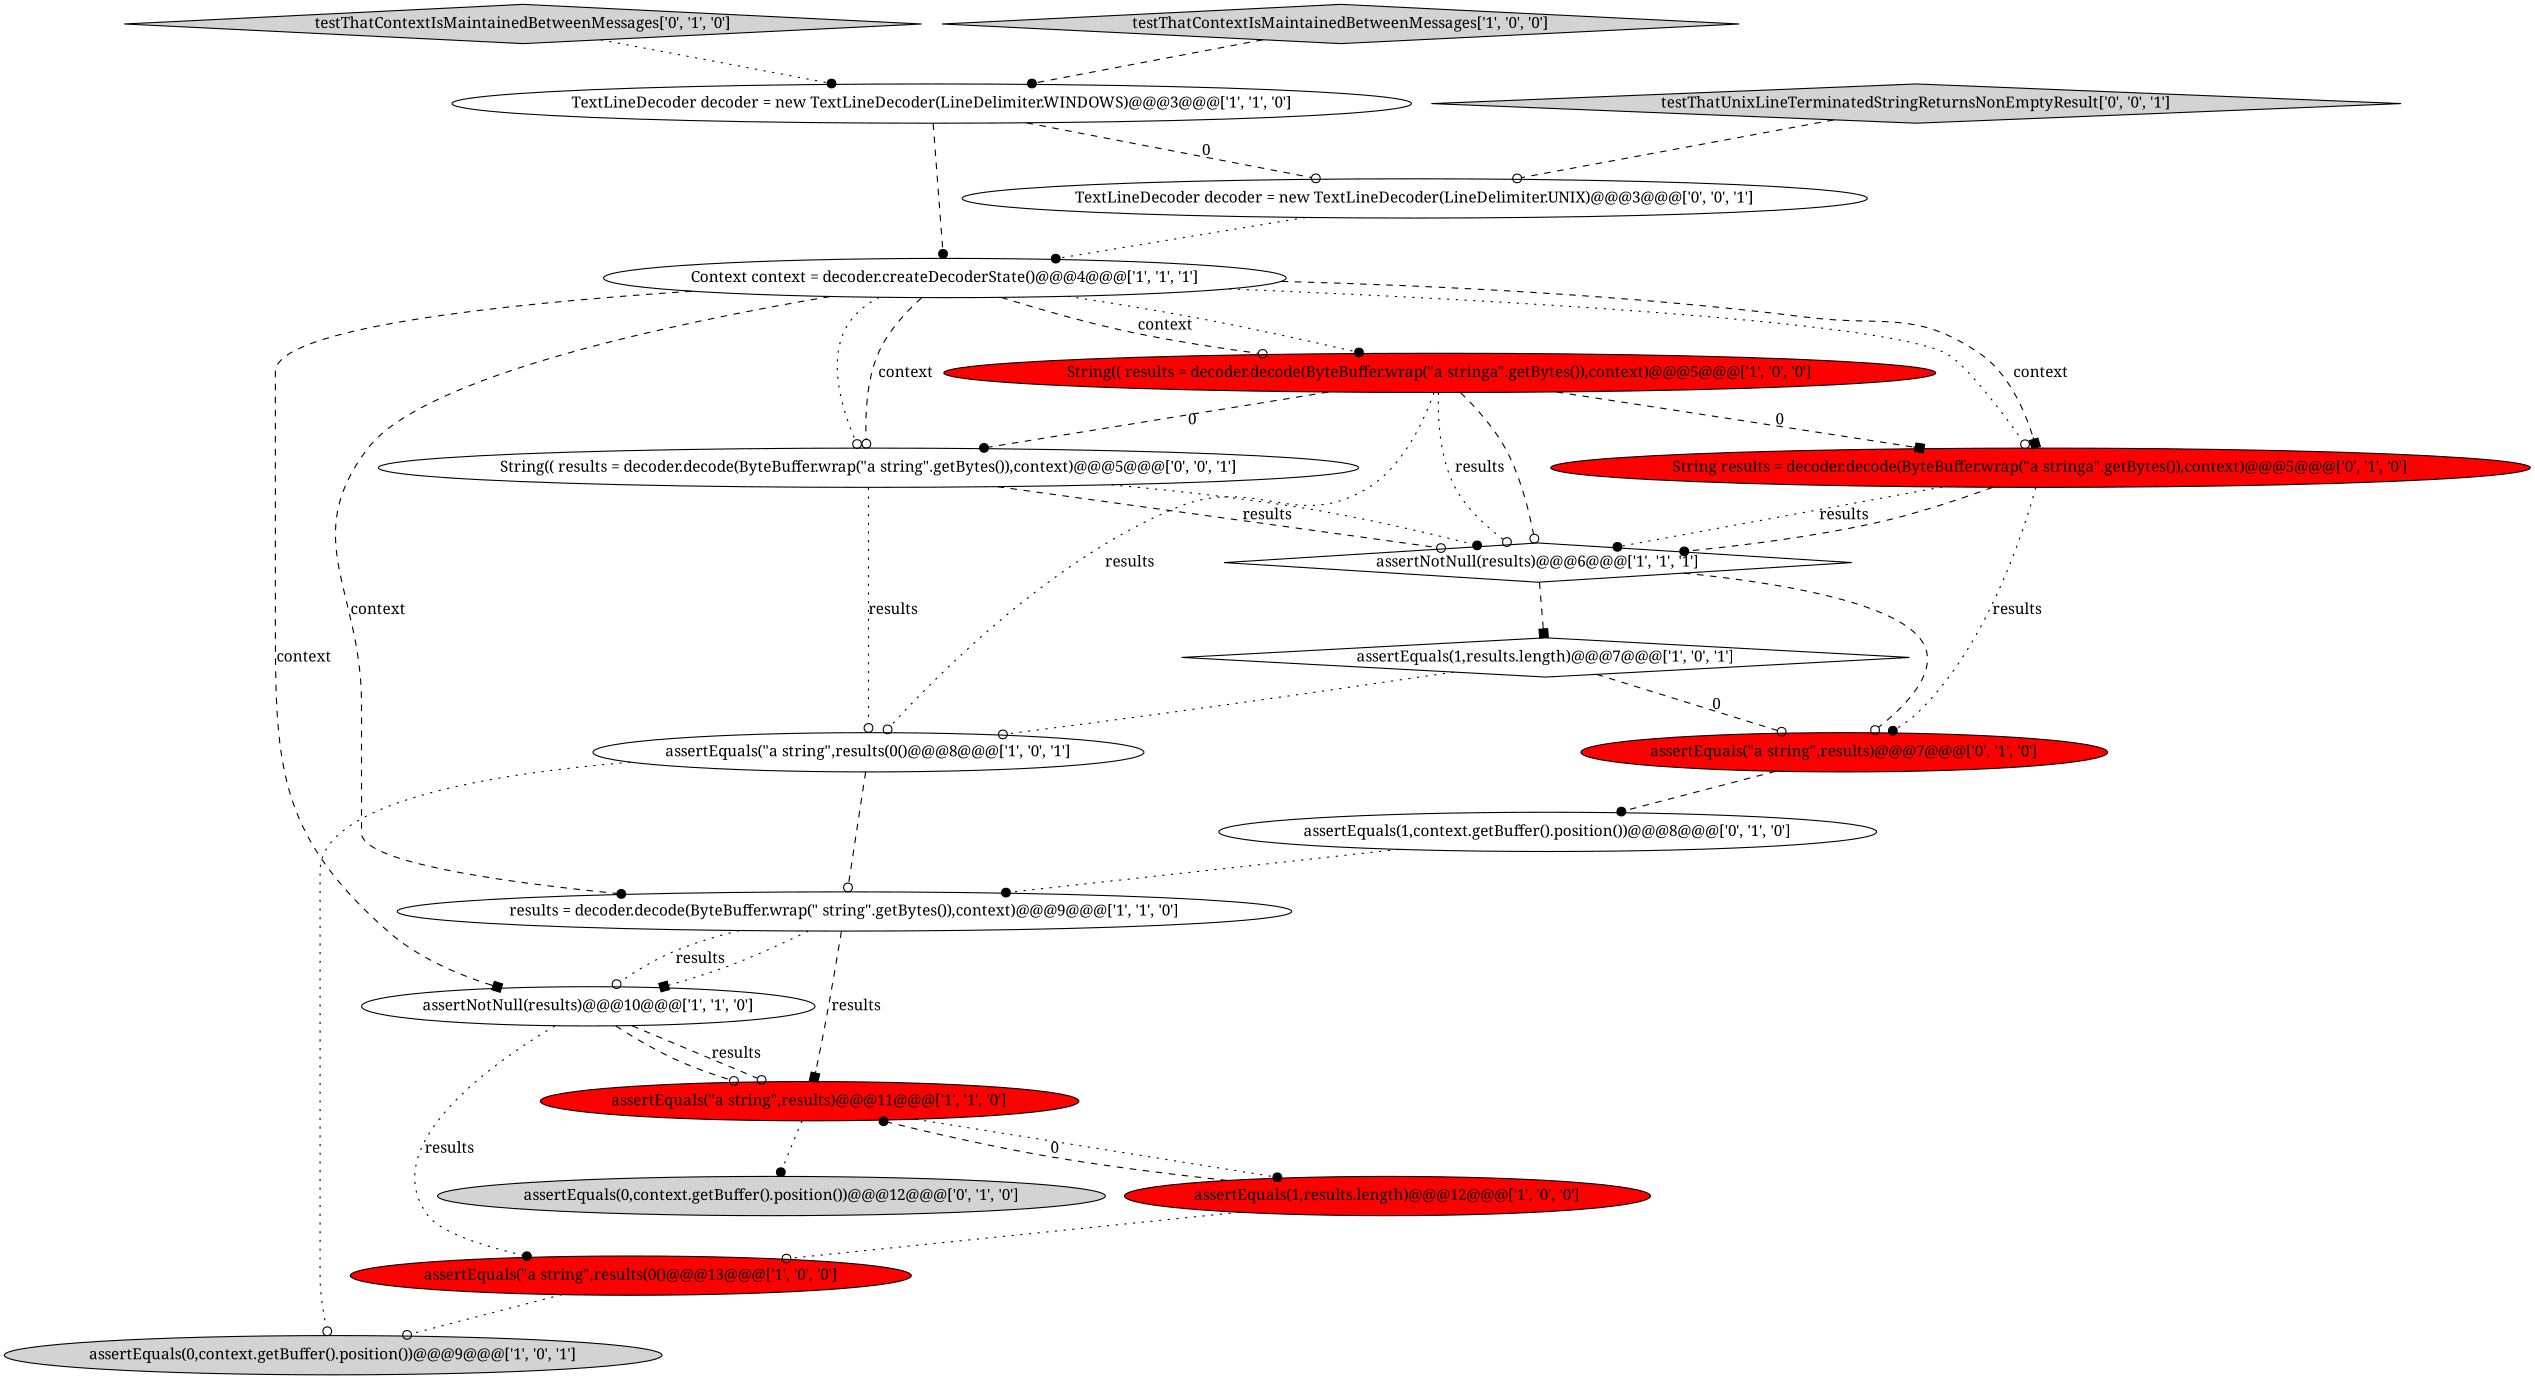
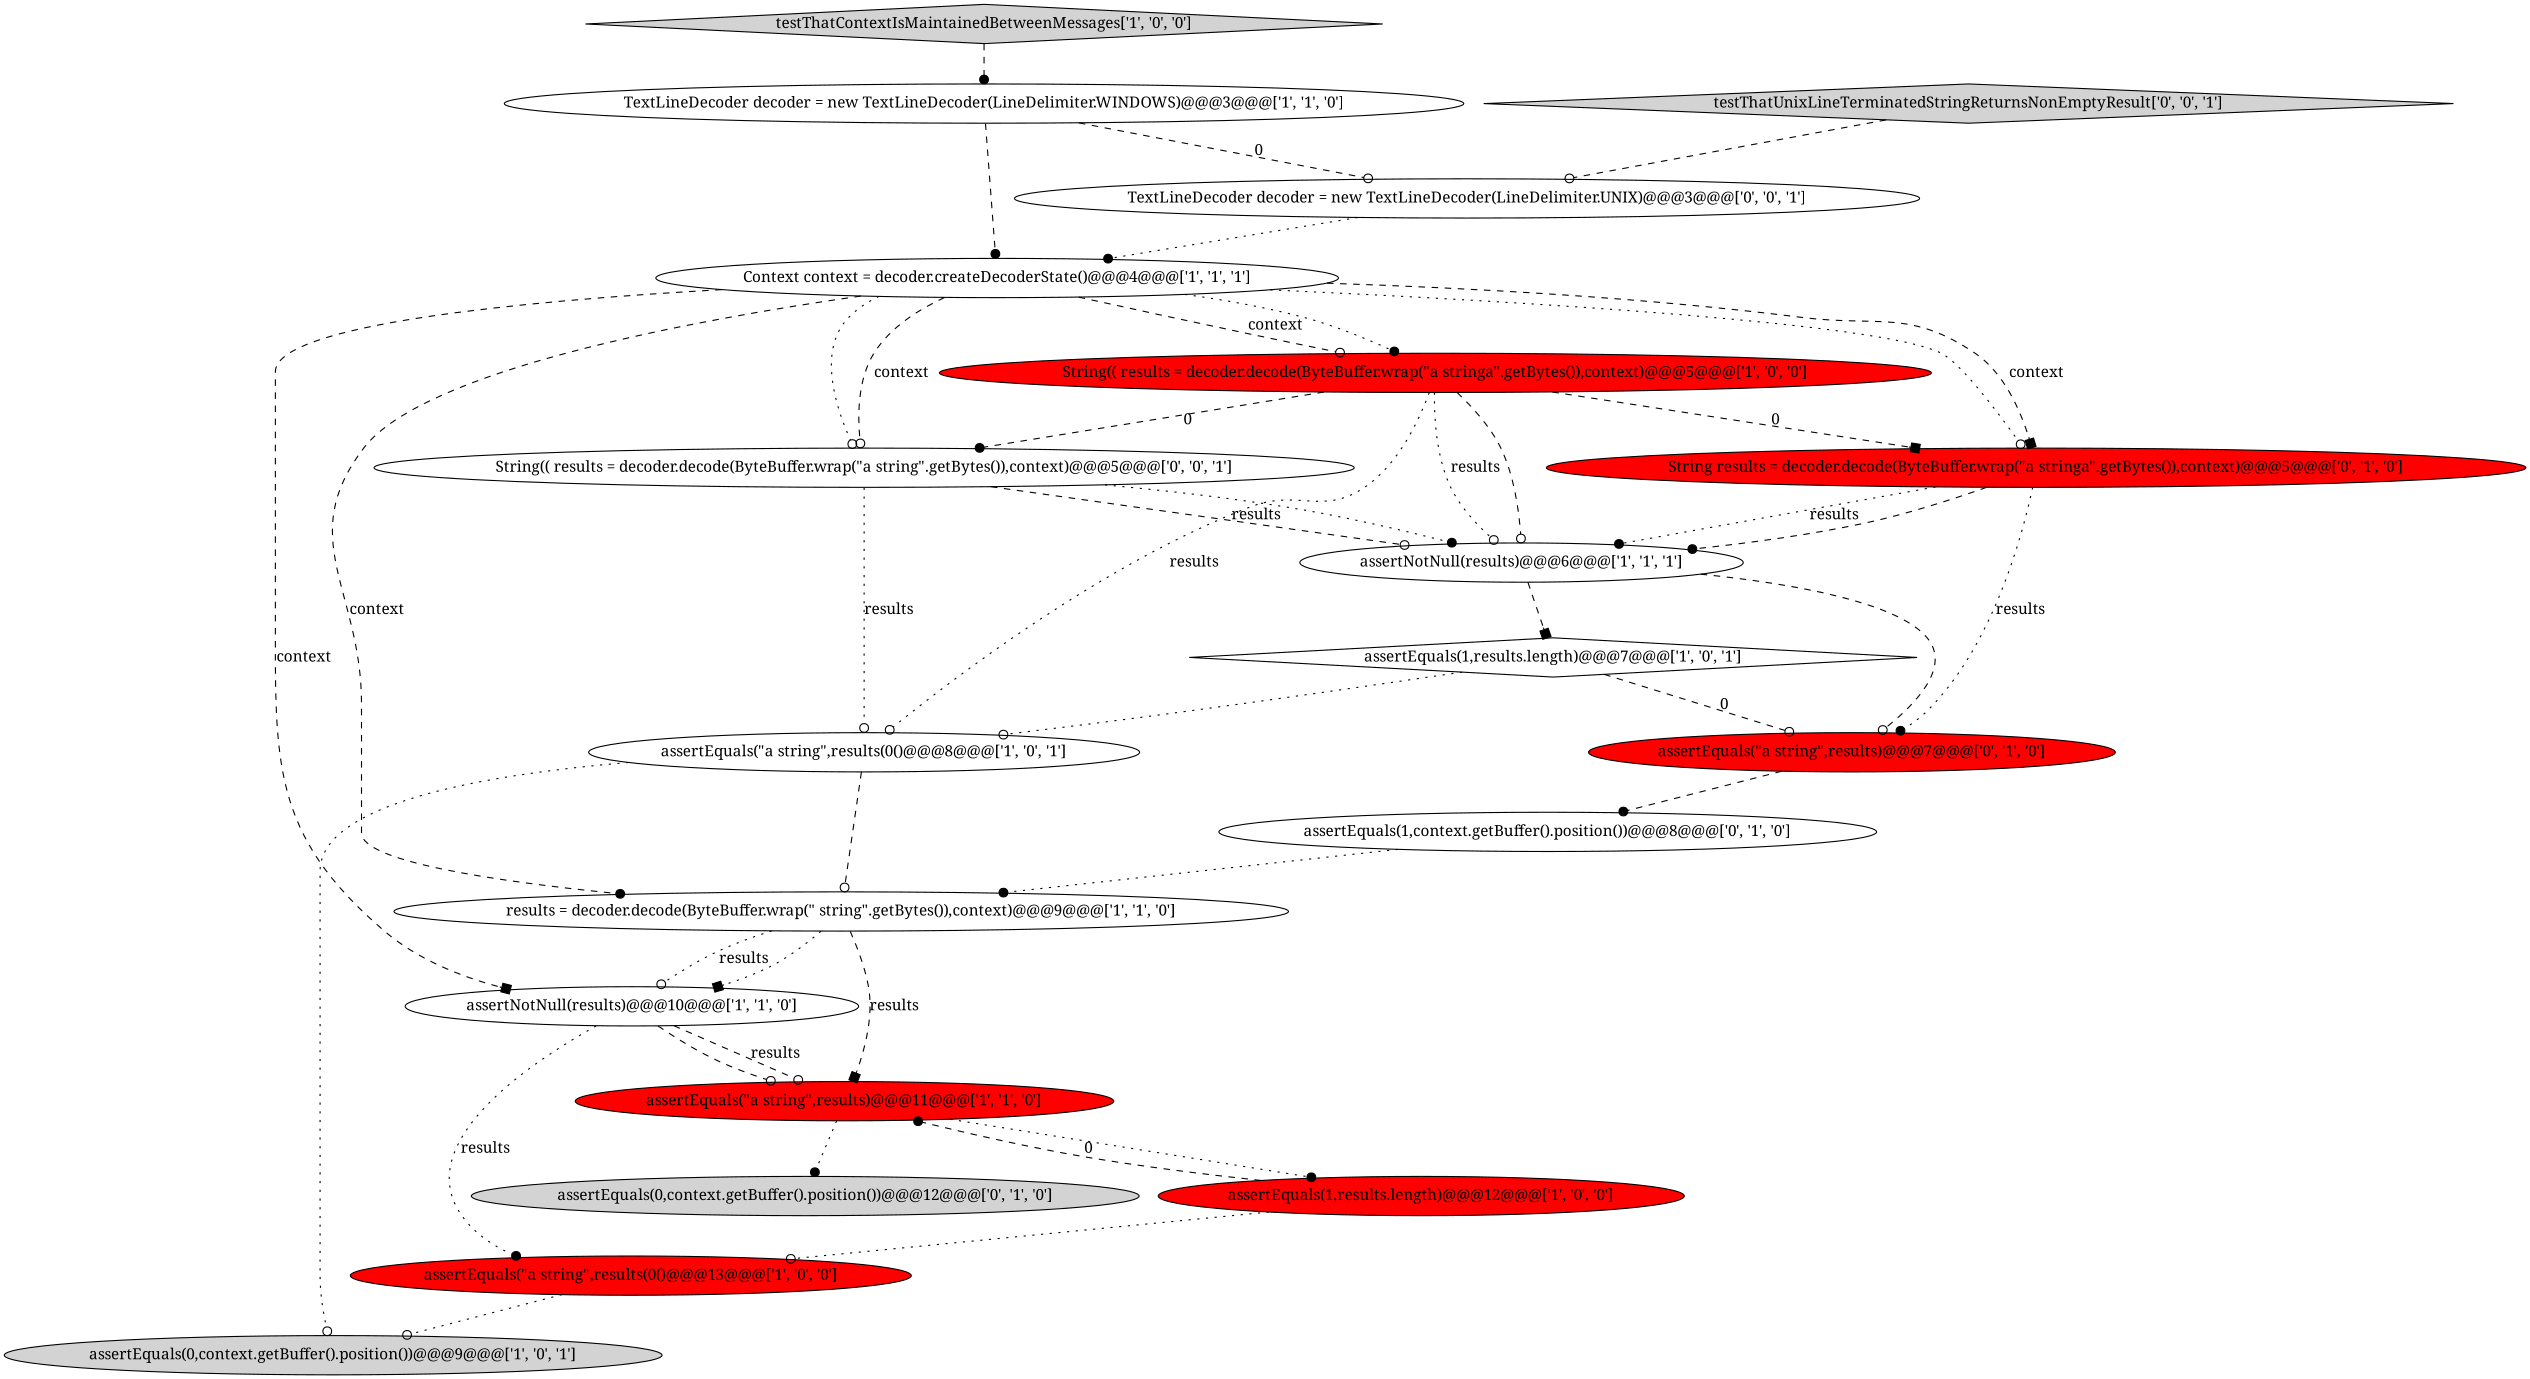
node "testThatContextIsMaintainedBetweenMessages['0', '1', '0']": removed
node "assertNotNull(results)@@@6@@@['1', '1', '1']": shape diamond -> ellipse
